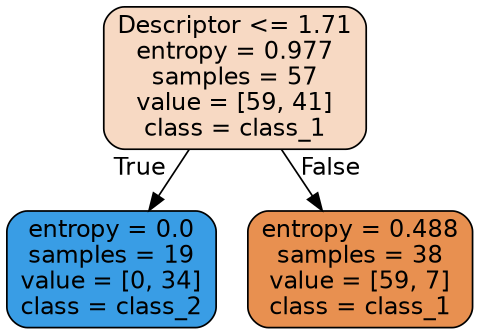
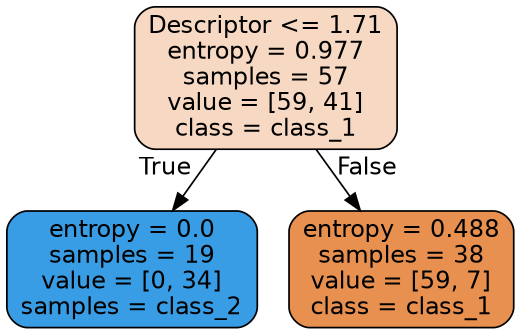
node "entropy = 0.0 samples = 19 value = [0, 34] class = class_2": label "entropy = 0.0 samples = 19 value = [0, 34] class = class_2" -> "entropy = 0.0 samples = 19 value = [0, 34] samples = class_2"
